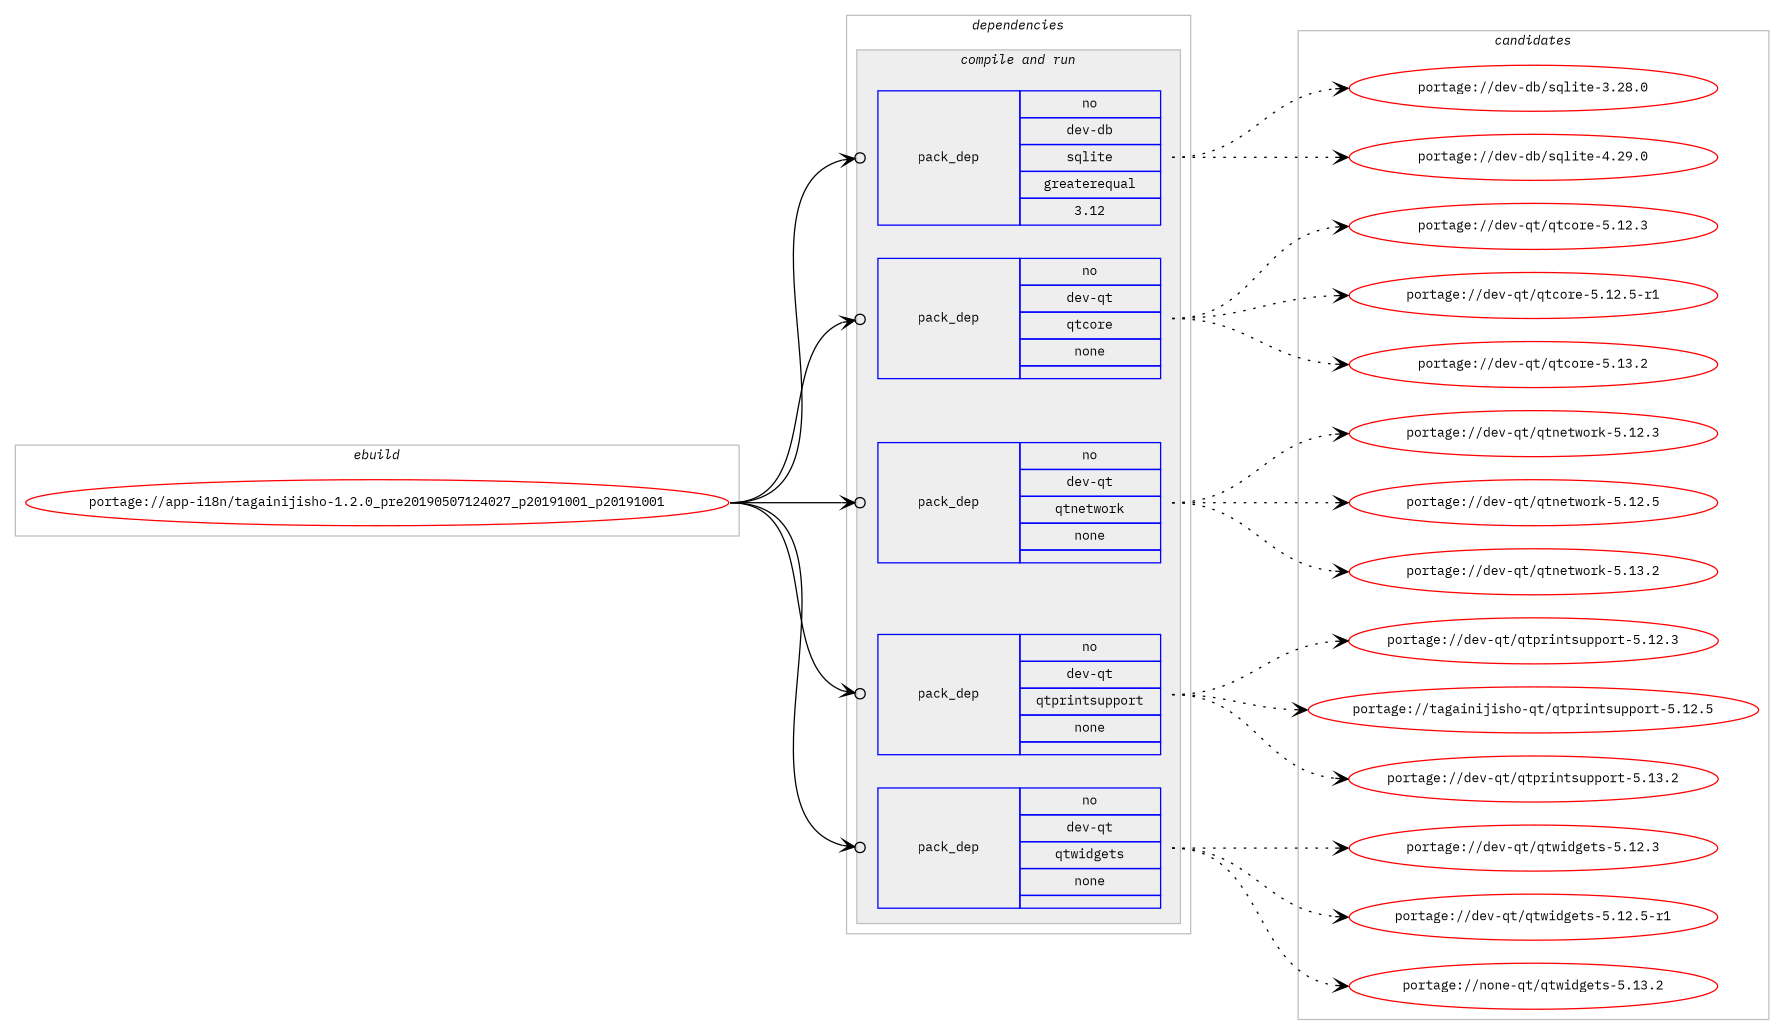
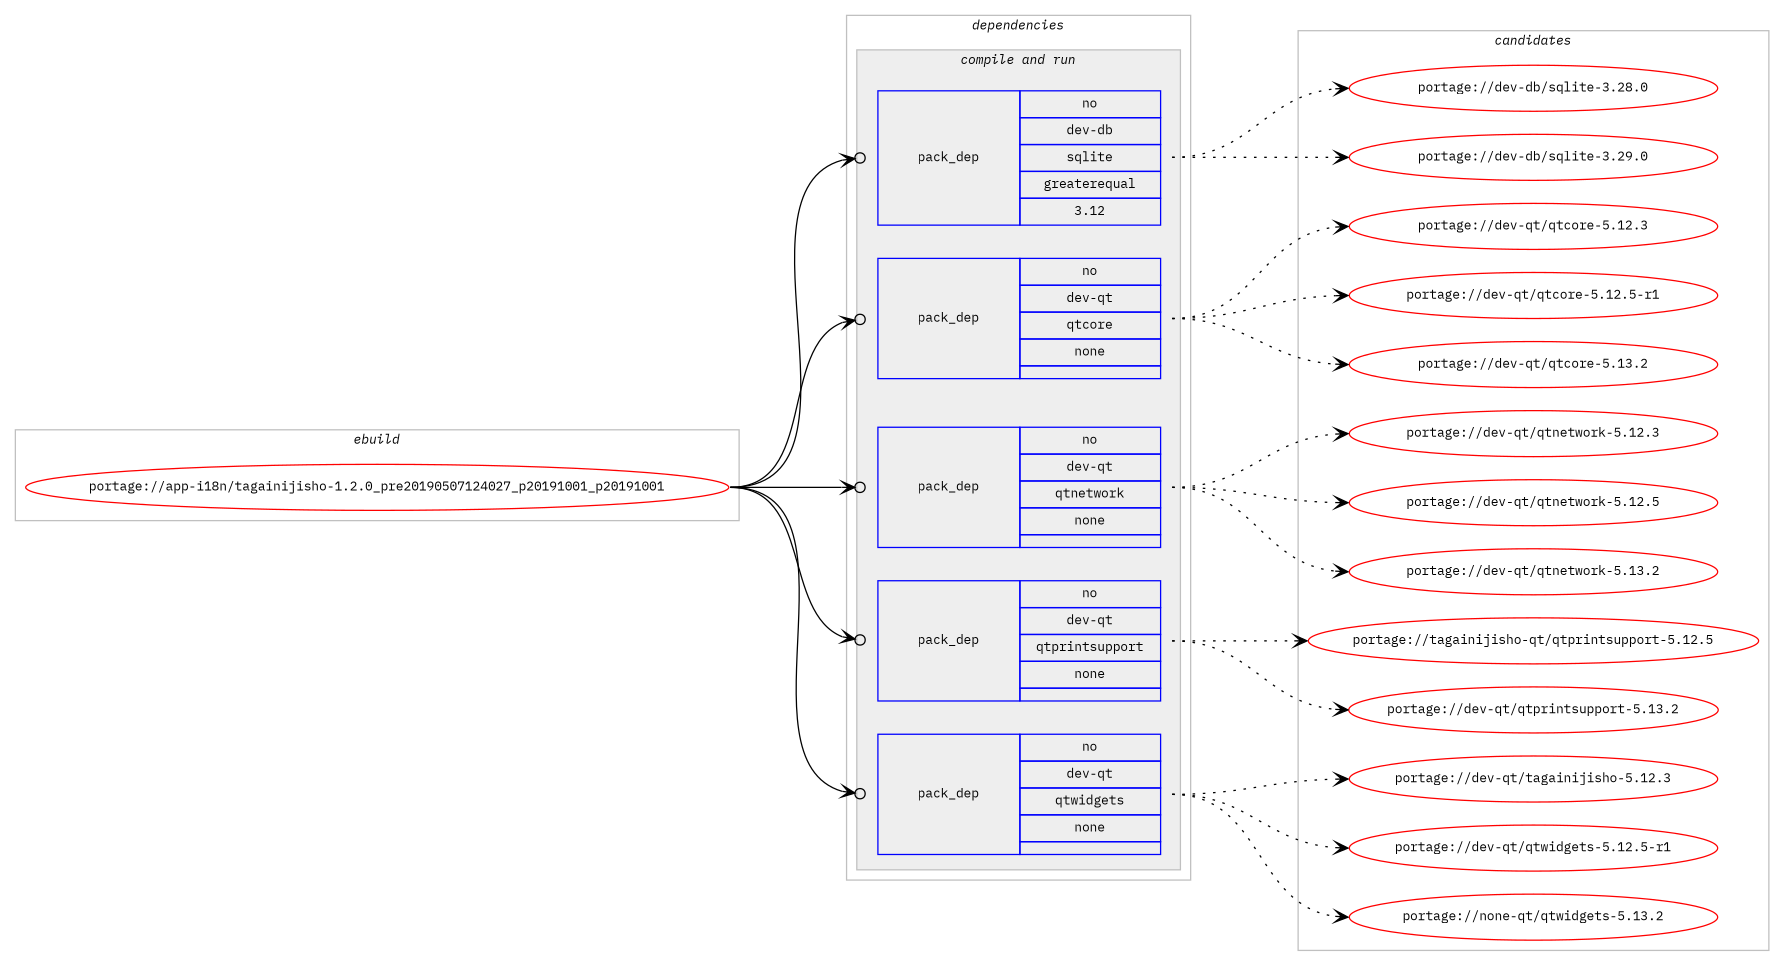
node "portage://dev-db/sqlite-4.29.0": label "portage://dev-db/sqlite-4.29.0" -> "portage://dev-db/sqlite-3.29.0"
node "portage://dev-qt/qtprintsupport-5.12.3": removed
node "portage://dev-qt/qtwidgets-5.12.3": label "portage://dev-qt/qtwidgets-5.12.3" -> "portage://dev-qt/tagainijisho-5.12.3"
